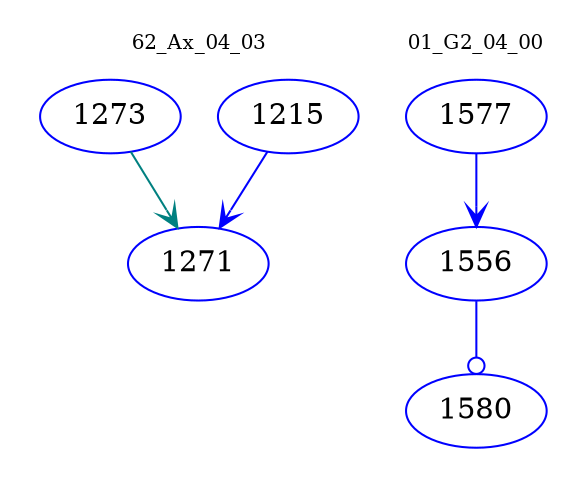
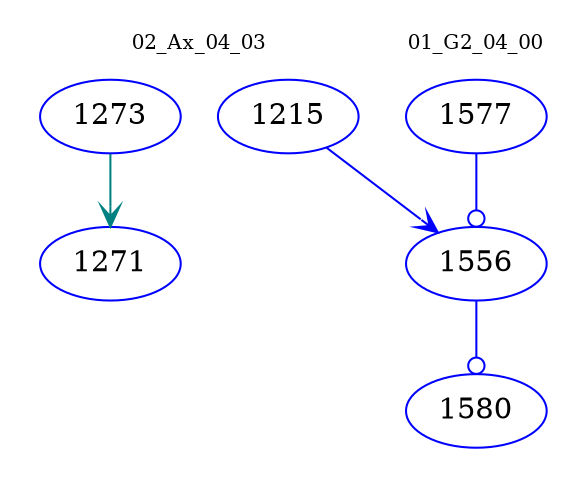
cluster "62_Ax_04_03": label "62_Ax_04_03" -> "02_Ax_04_03"
edge "1577" -> "1556": arrowhead vee -> odot
edge "1215" -> "1271": now "1215" -> "1556"
